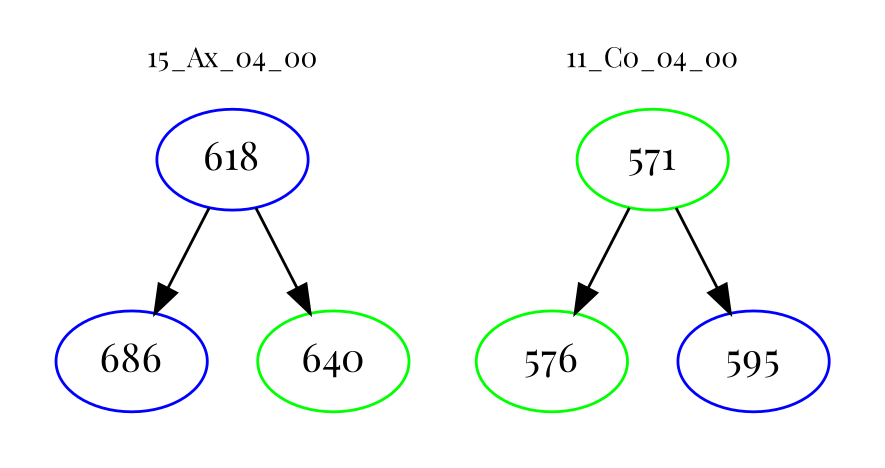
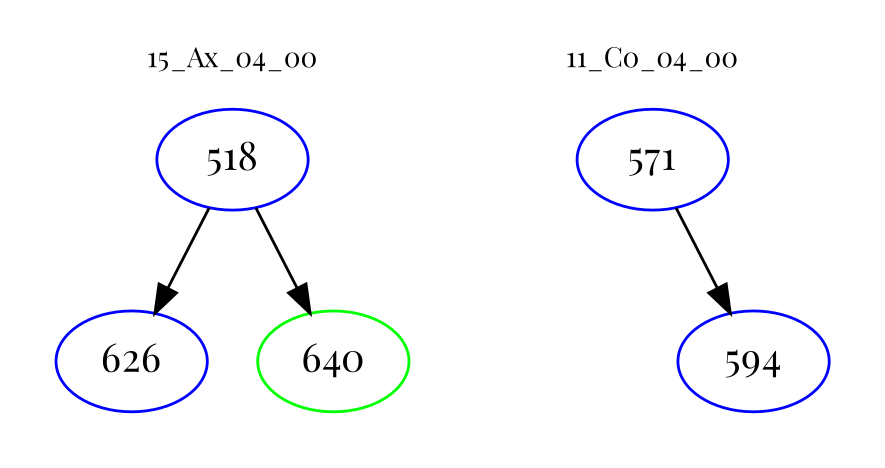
node "618": label "618" -> "518"
node "571": color green -> blue
node "686": label "686" -> "626"
node "576": removed
node "595": label "595" -> "594"
